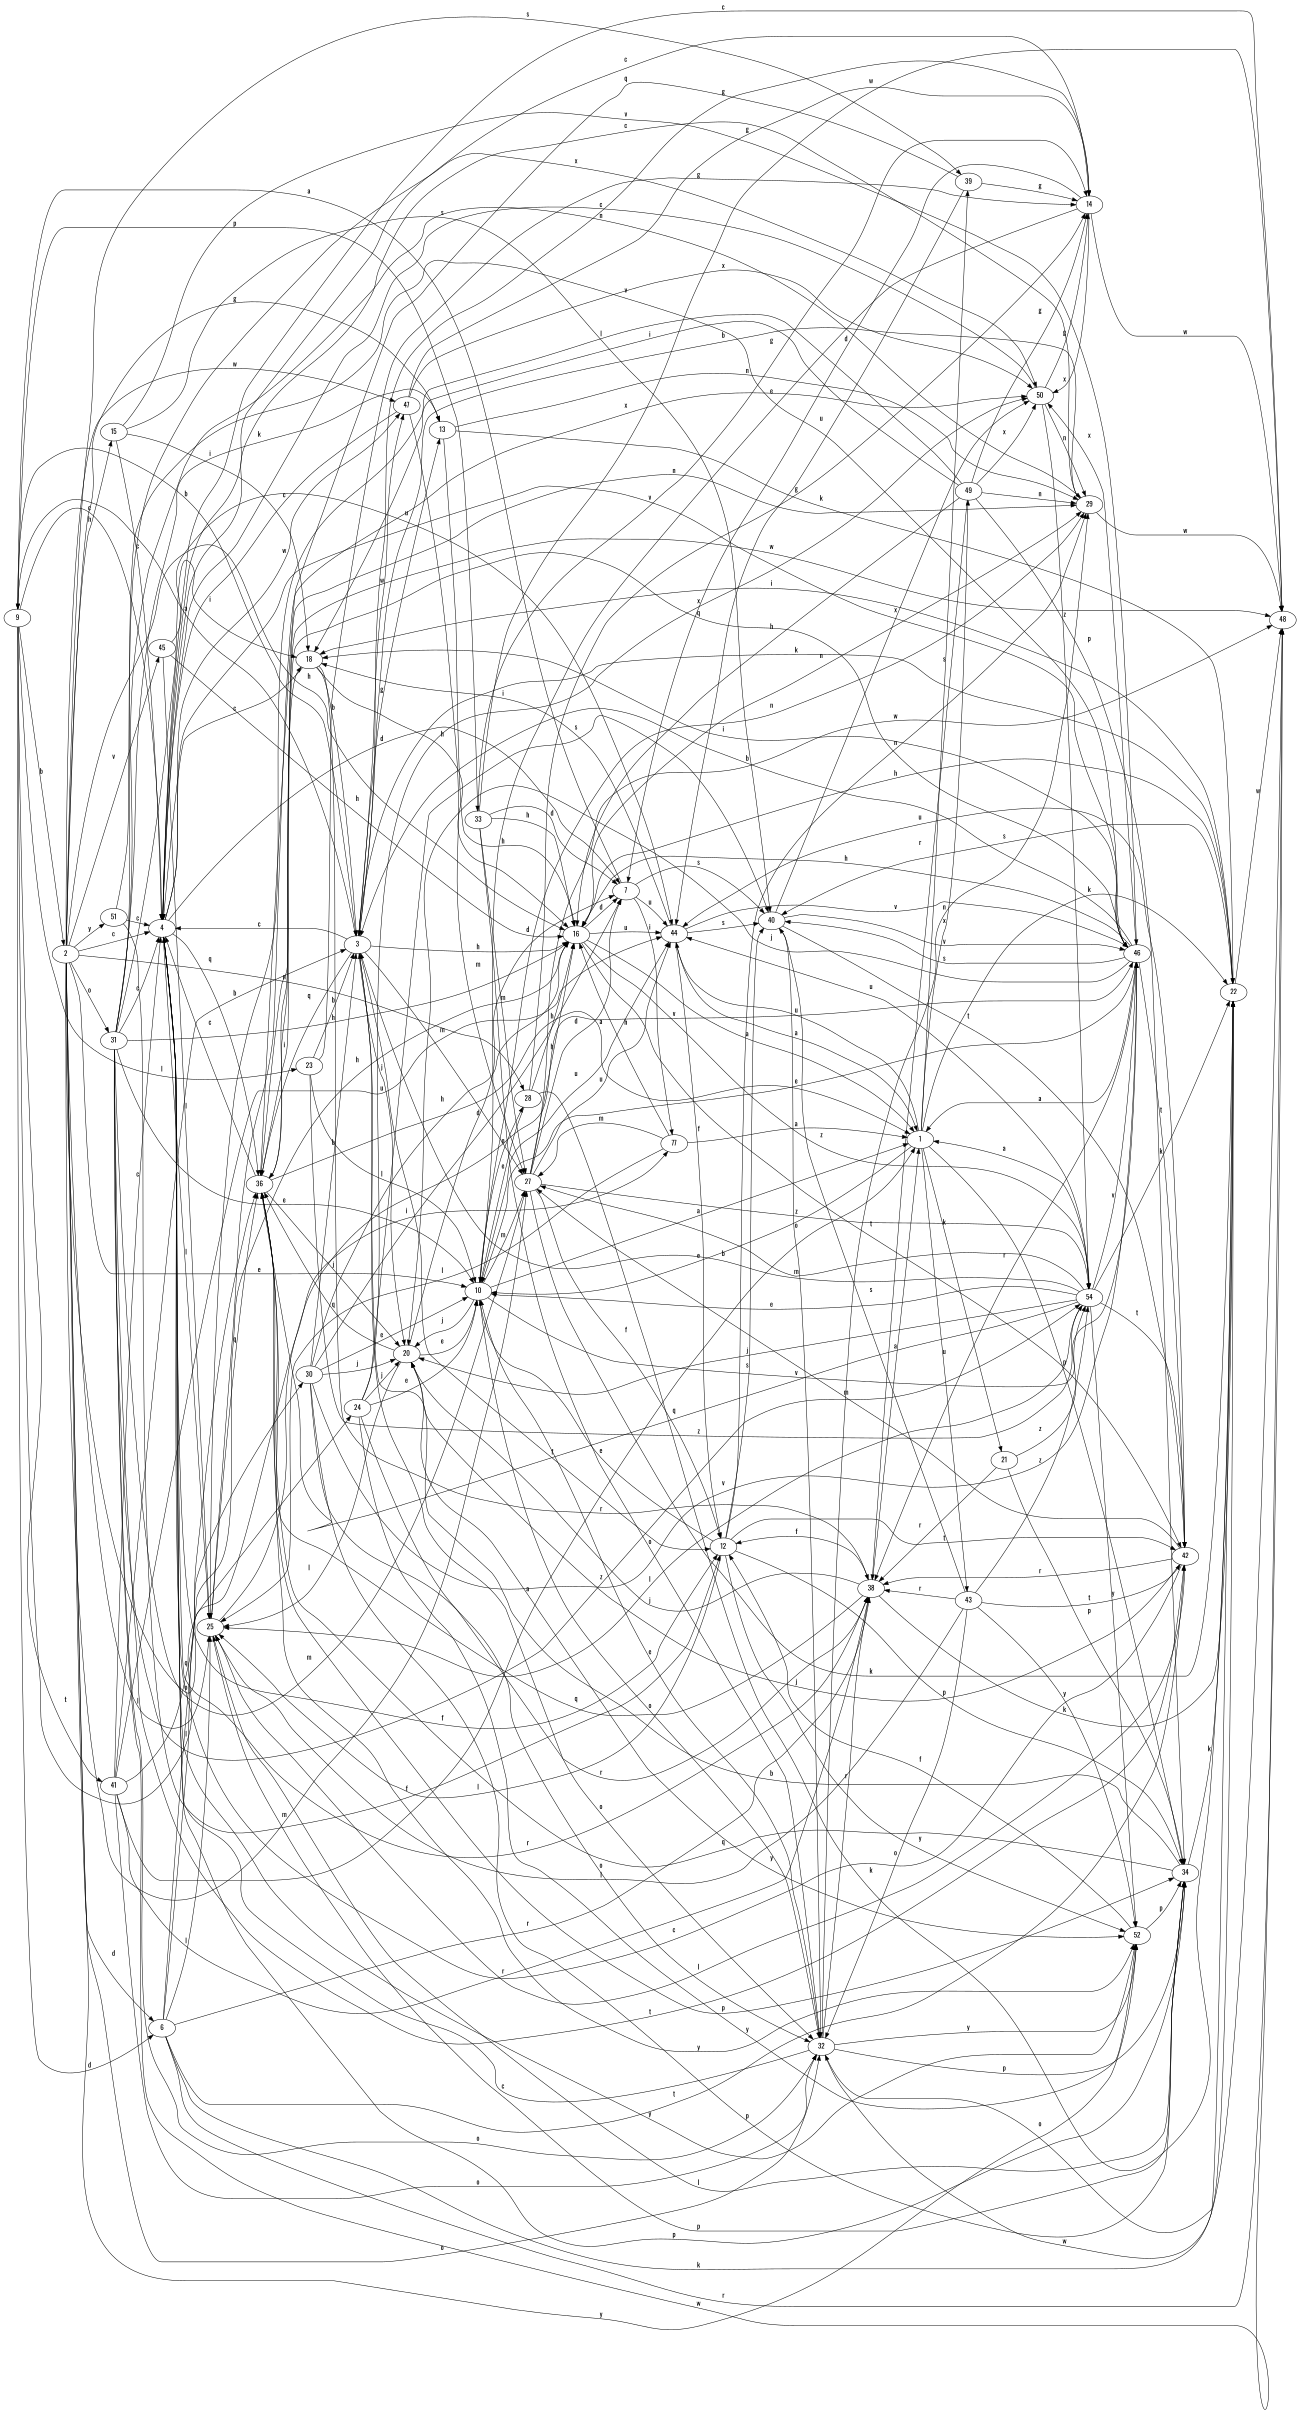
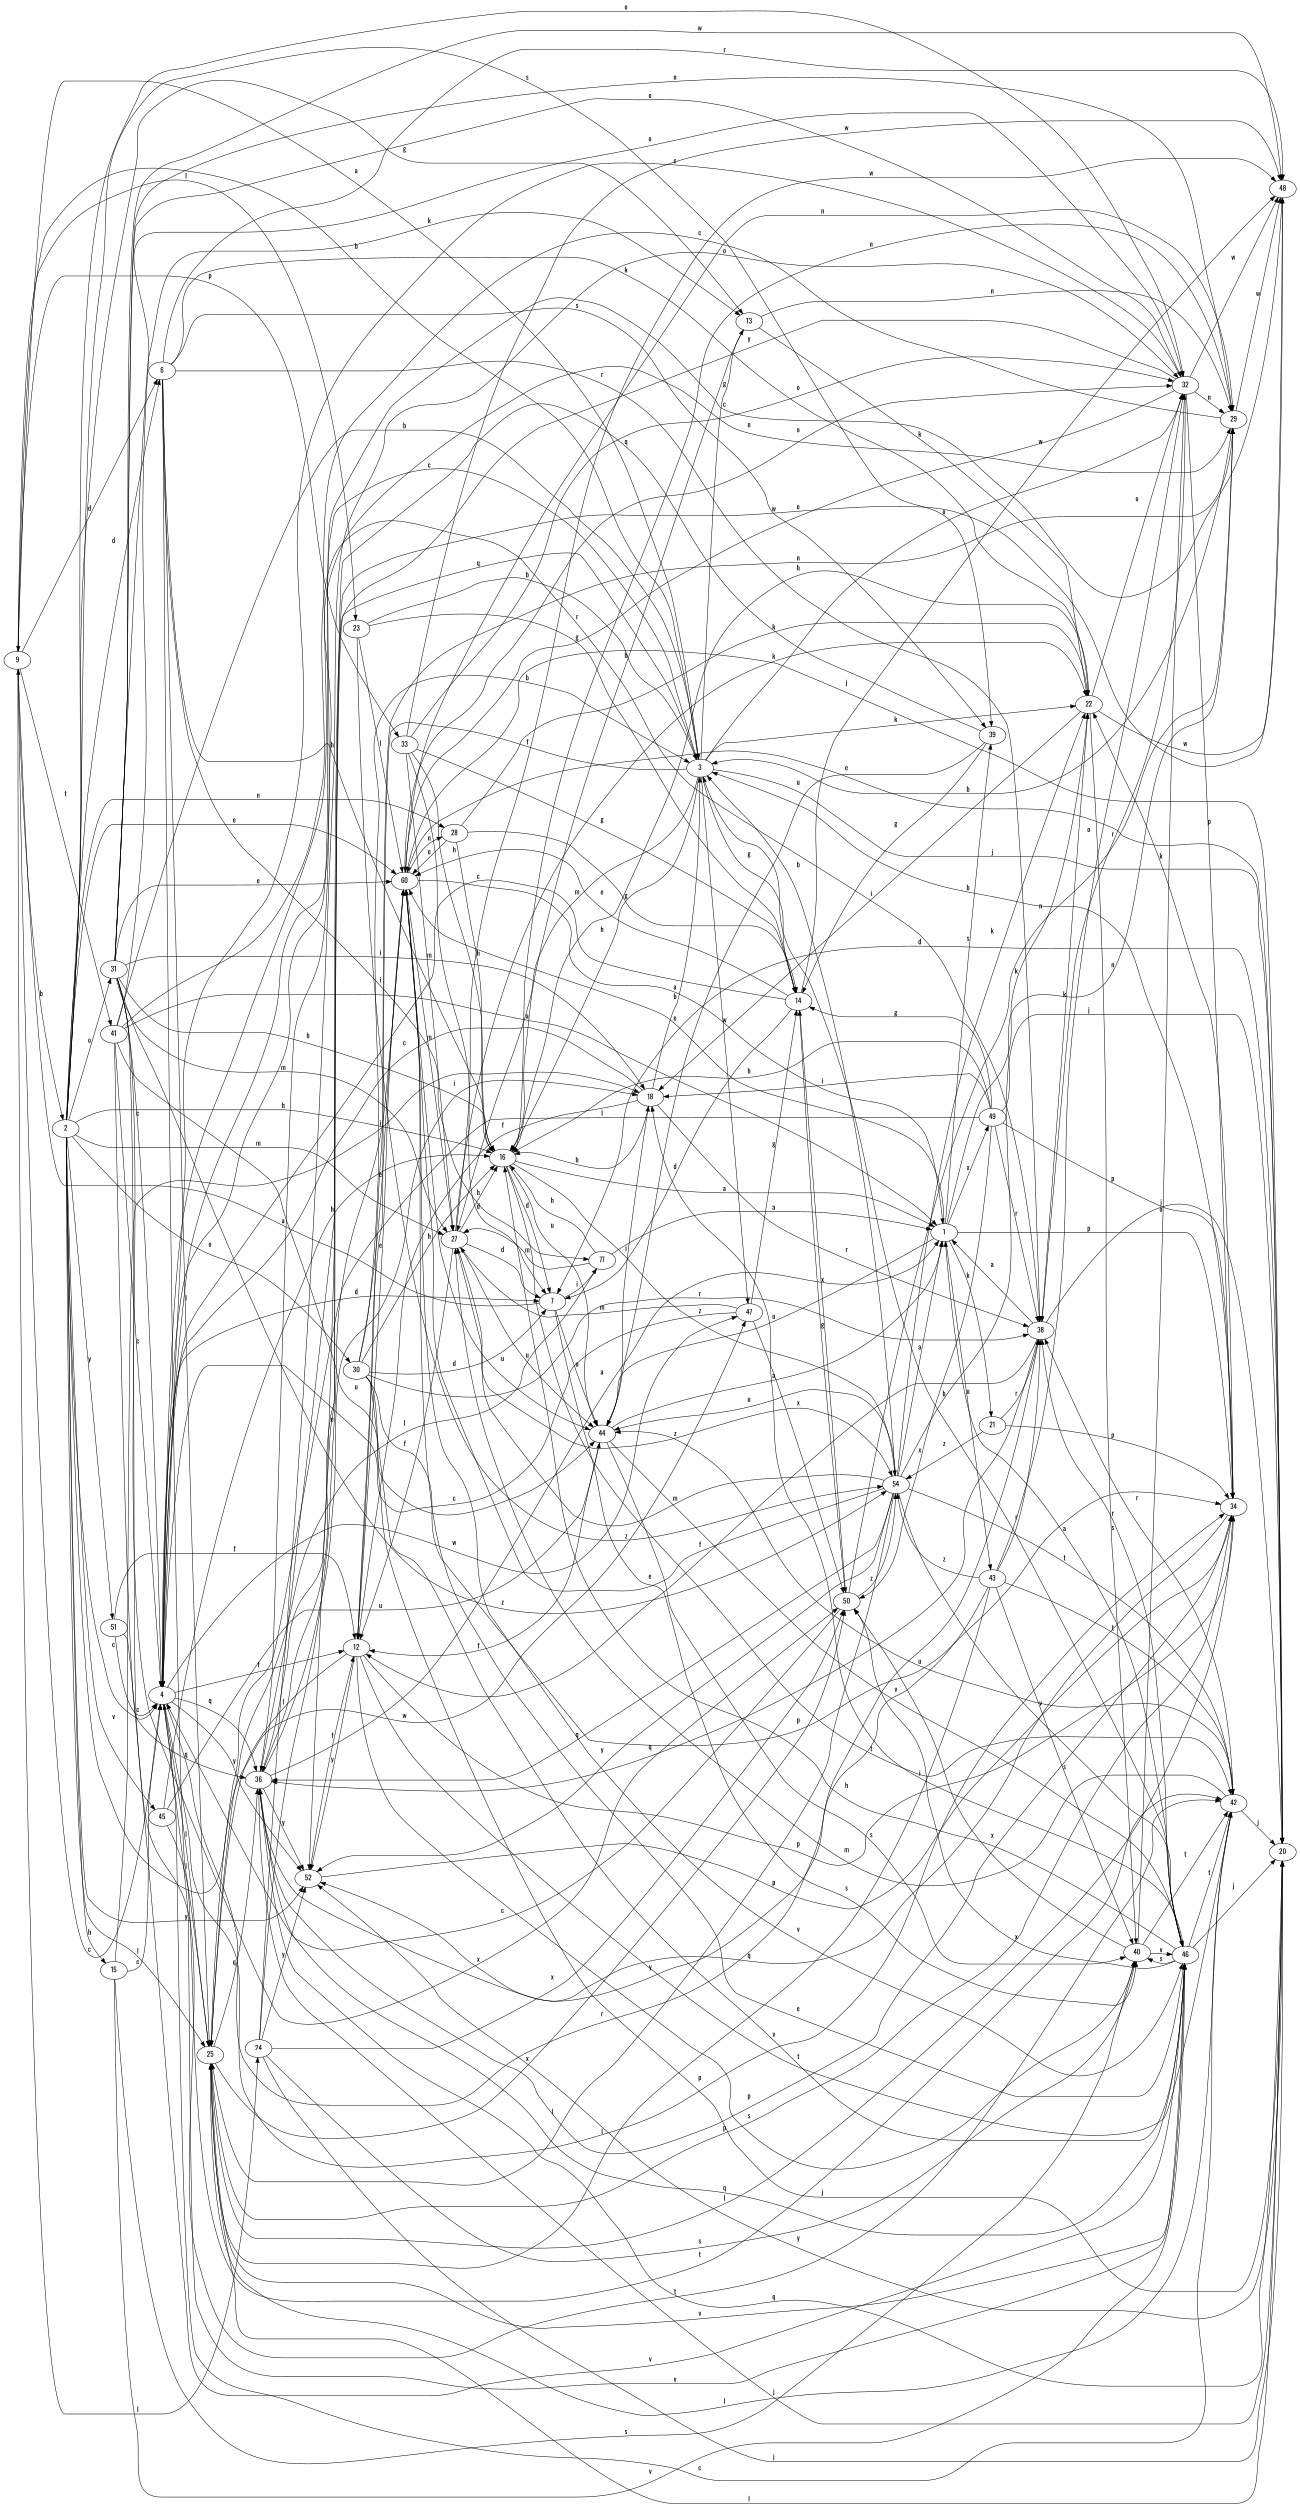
edge "6" -> "39": added, label "s"
edge "36" -> "4": removed, label "c"
node "10": label "10" -> "60"
edge "18" -> "12": added, label "f"
